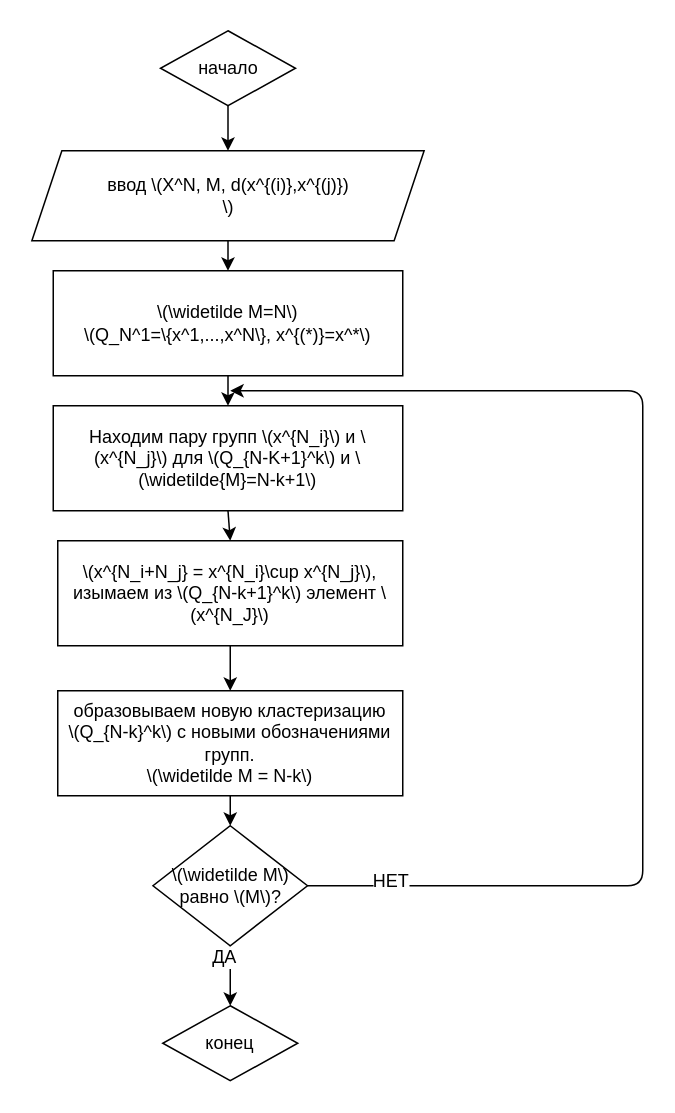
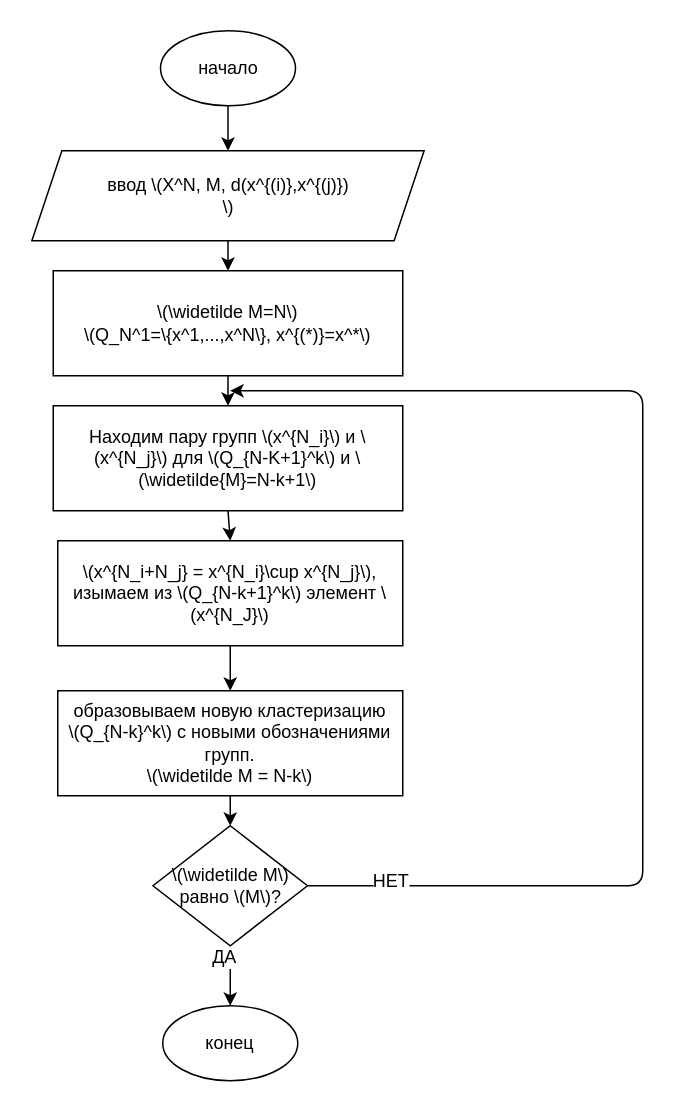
node "начало": shape diamond -> ellipse
node "конец": shape diamond -> ellipse
